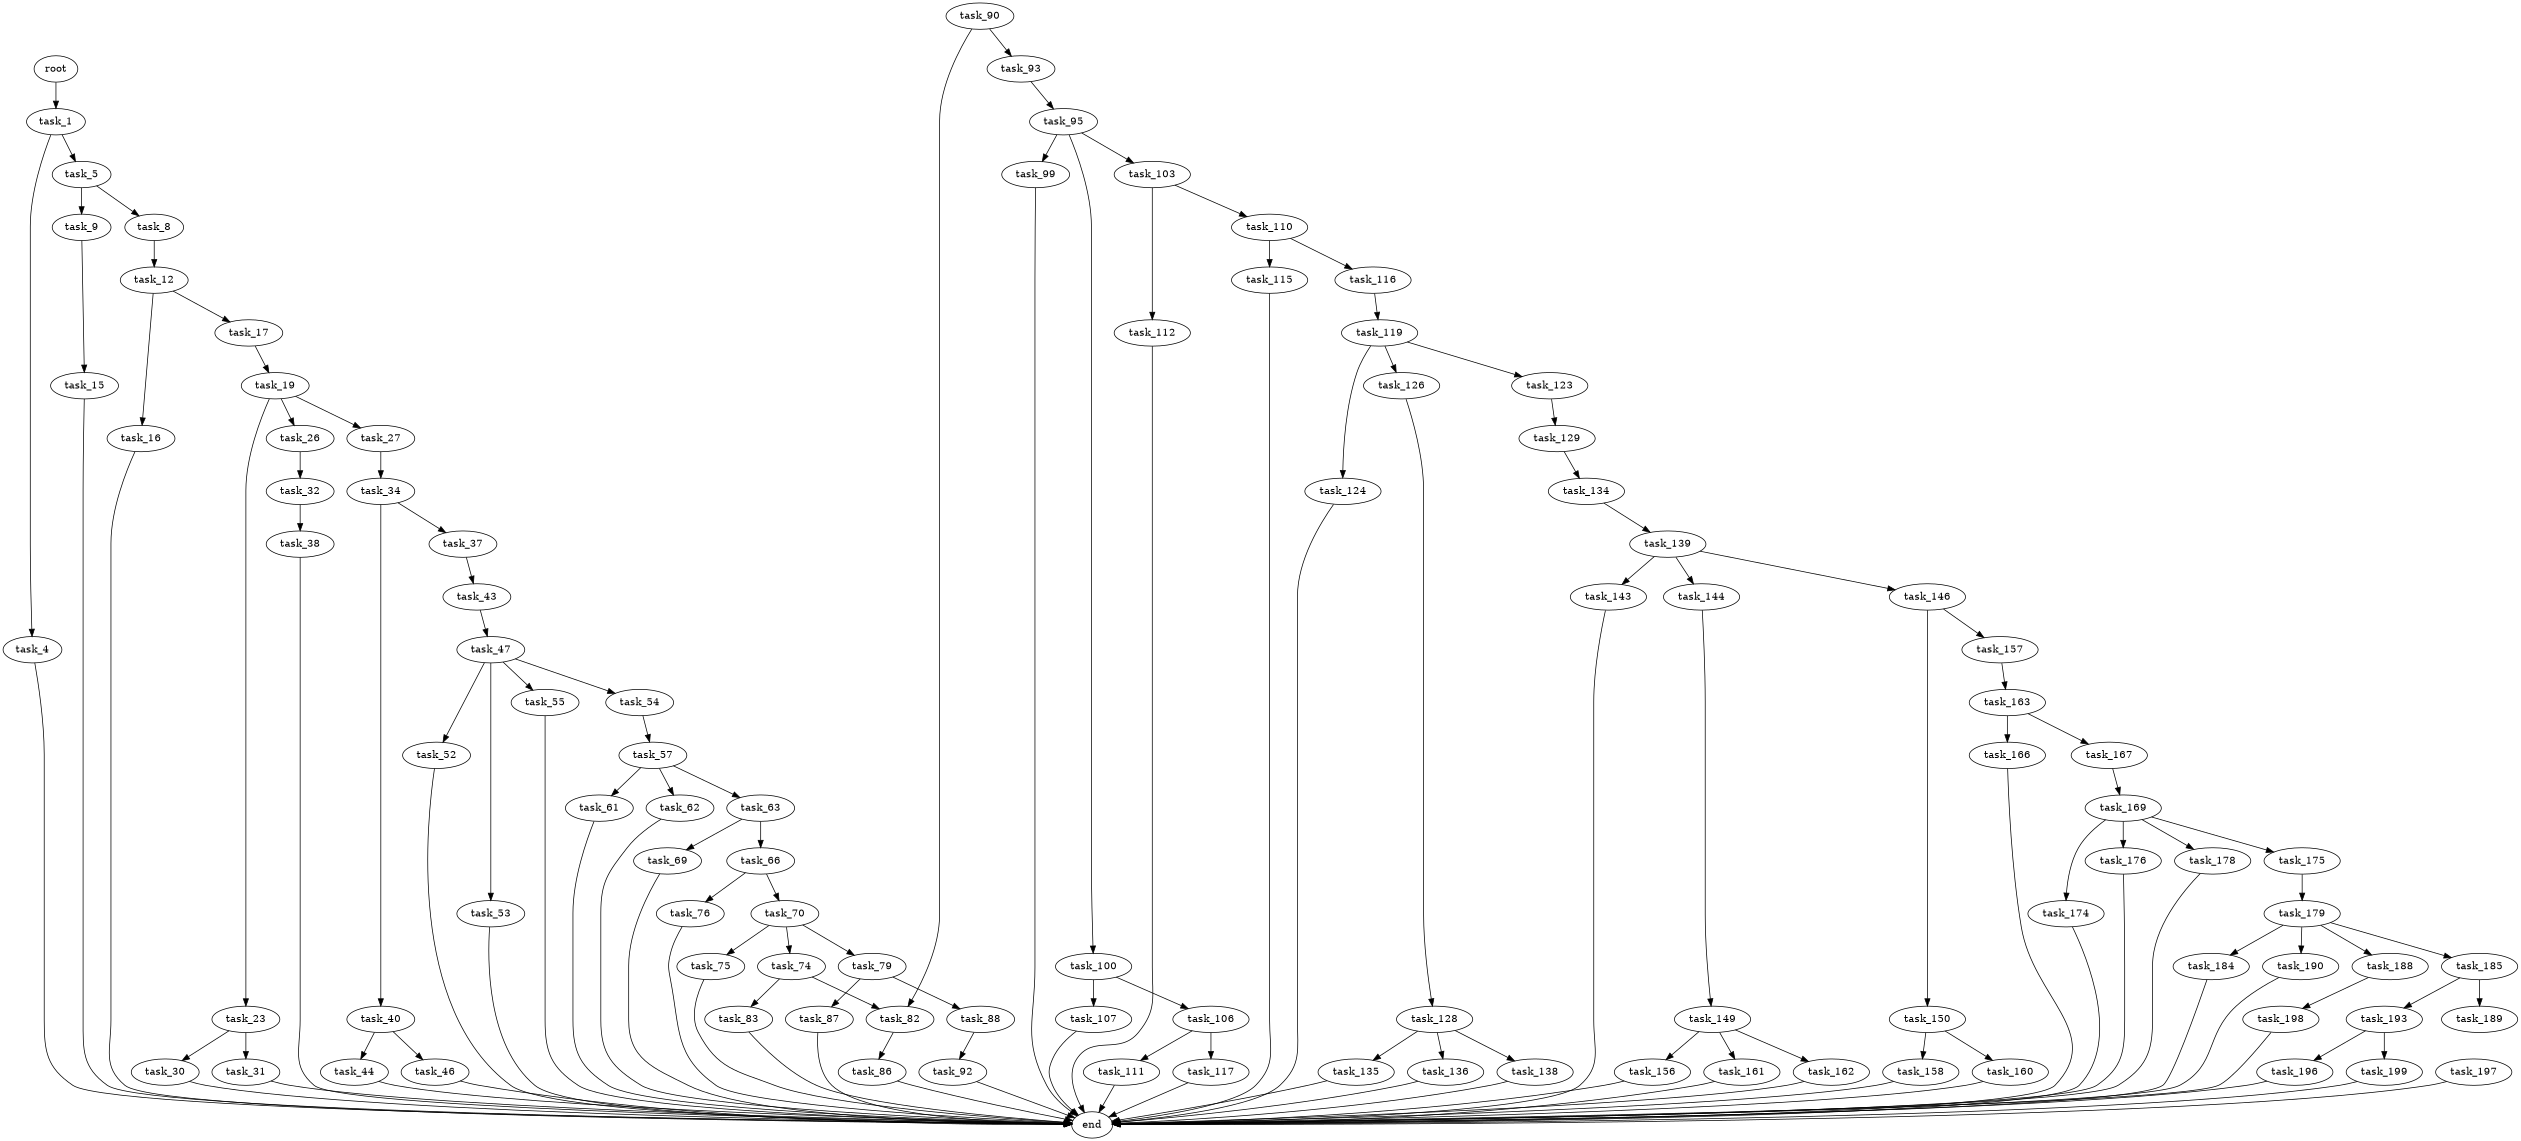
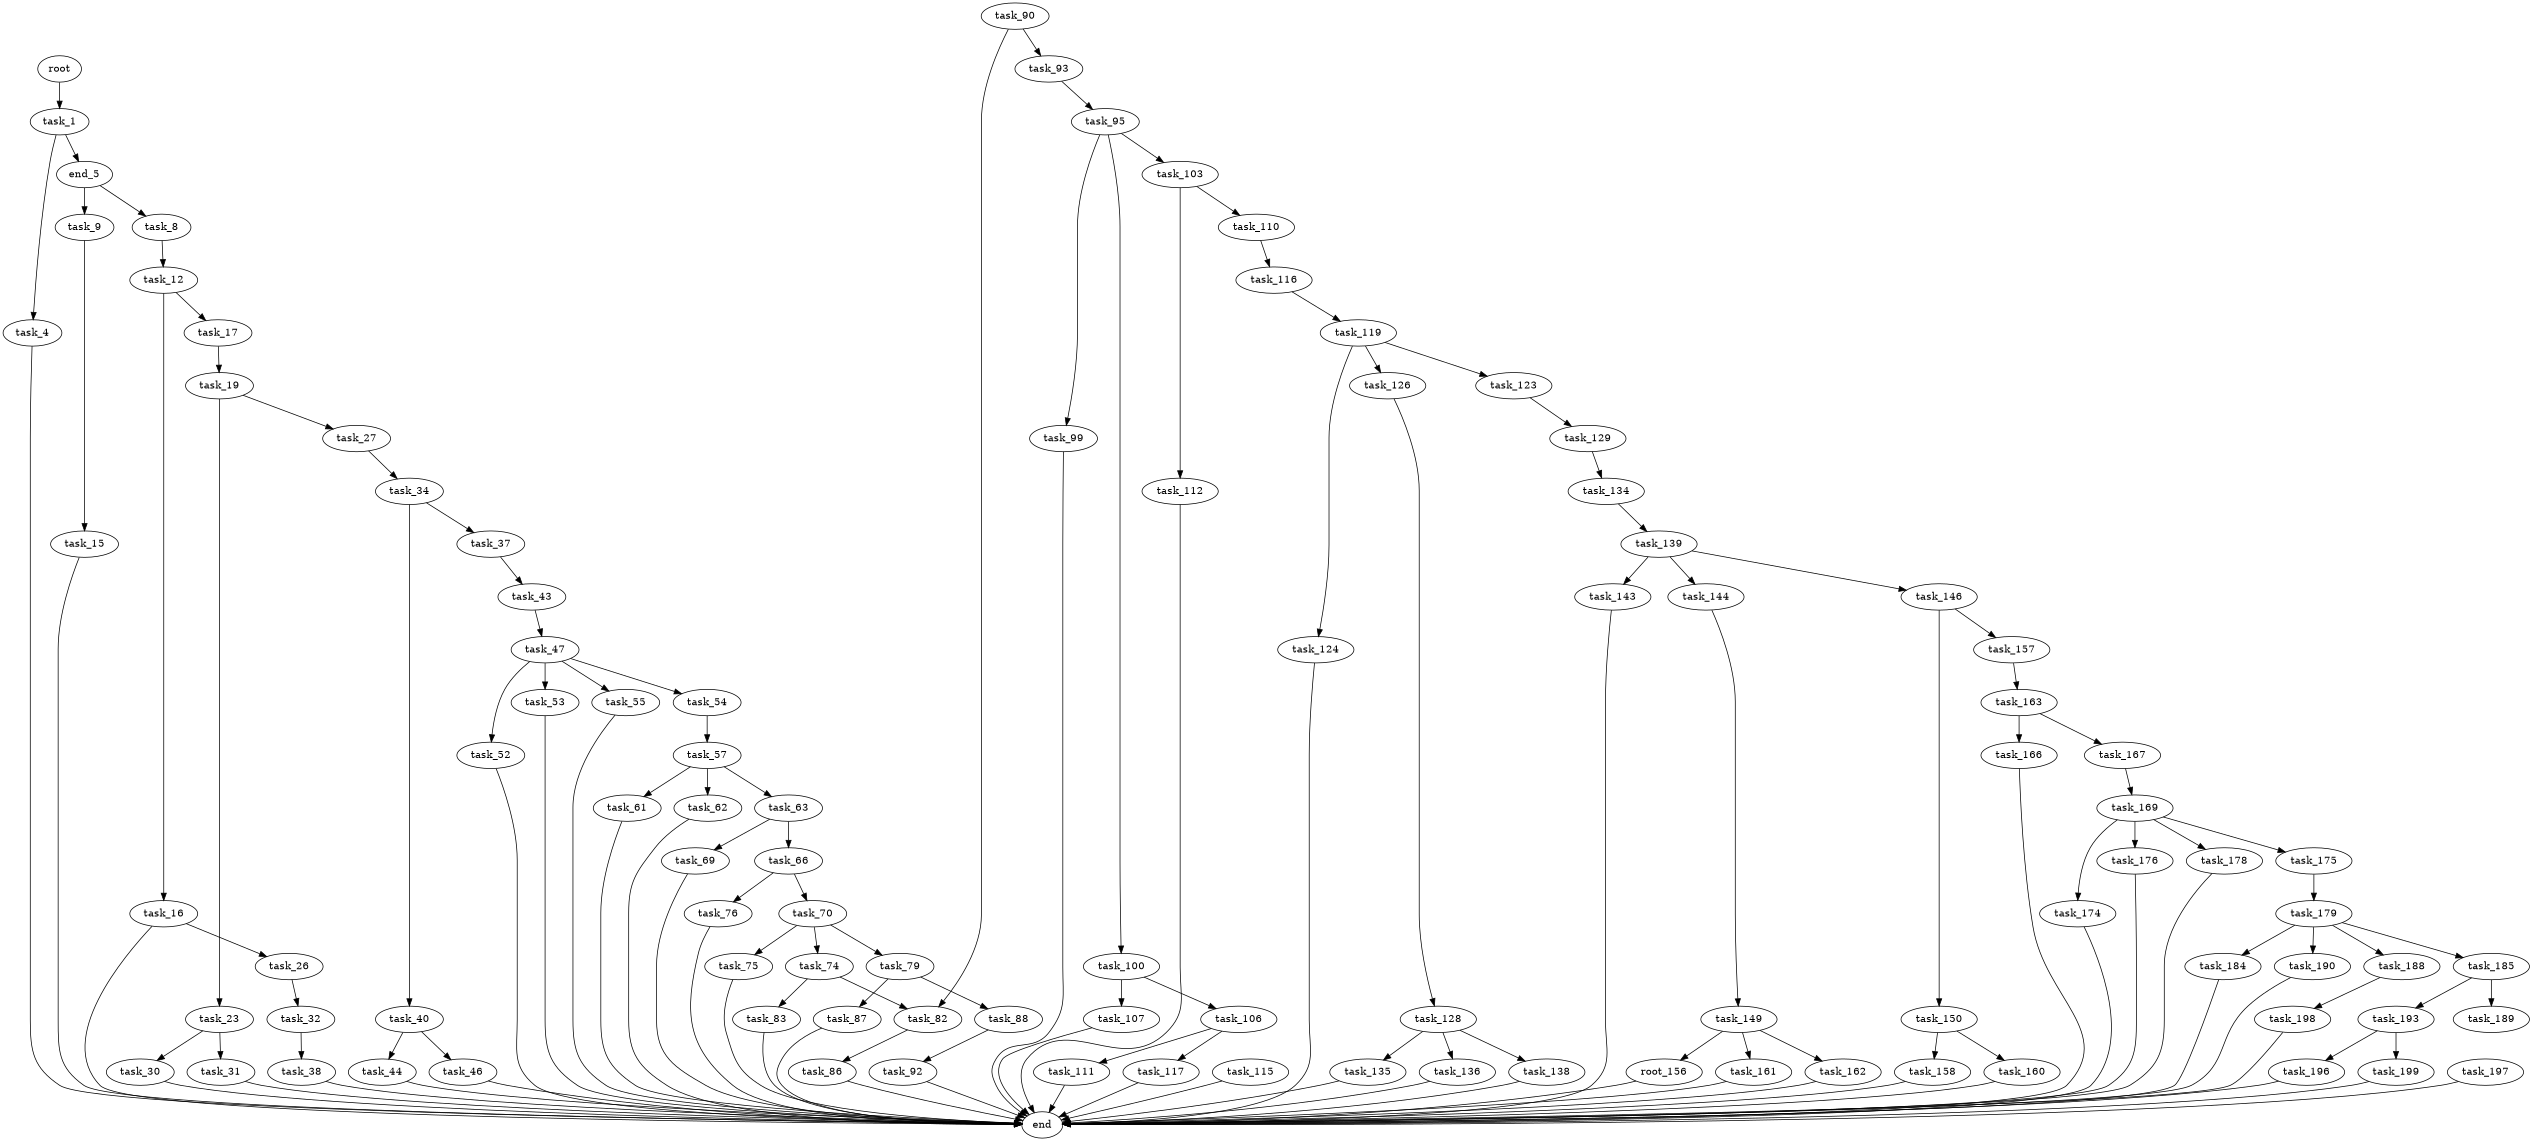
node "task_5": label "task_5" -> "end_5"
edge "task_110" -> "task_115": removed
edge "task_19" -> "task_26": now "task_16" -> "task_26"
node "task_156": label "task_156" -> "root_156"
